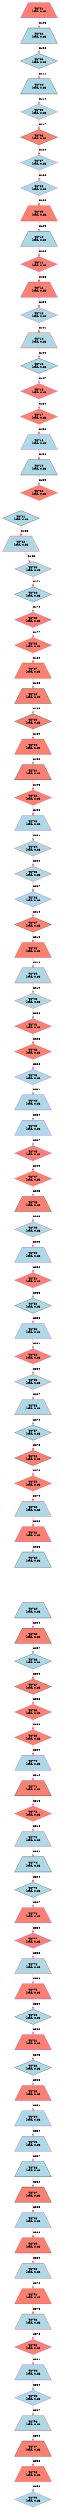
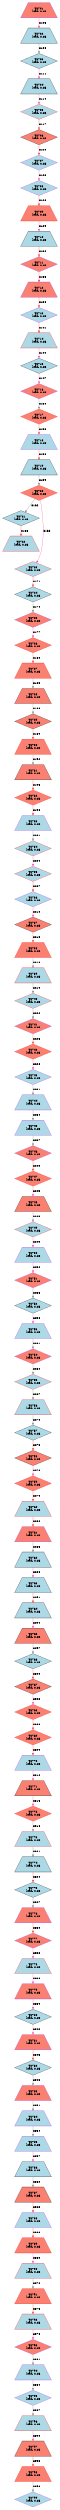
edge "T2720 load: 0.25" -> "T2721 load: 0.25": added, label "8162"
edge "T2722 load: 0.25" -> "T2723 load: 0.25": now "T2720 load: 0.25" -> "T2723 load: 0.25"
node "T2763 load: 0.25": added
